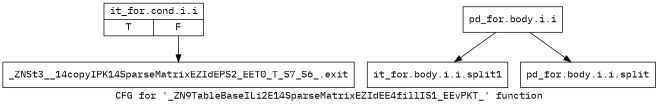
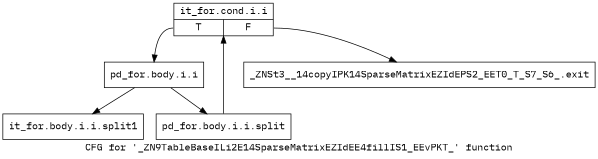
edge "it_for.cond.i.i" -> "pd_for.body.i.i": added
edge "pd_for.body.i.i.split" -> "it_for.cond.i.i": added
